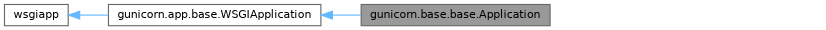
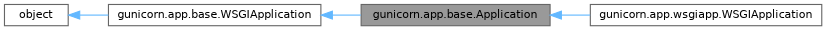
node "wsgiapp": label "wsgiapp" -> "object"
node "gunicorn.base.base.Application": label "gunicorn.base.base.Application" -> "gunicorn.app.base.Application"
node "gunicorn.app.wsgiapp.WSGIApplication": added
